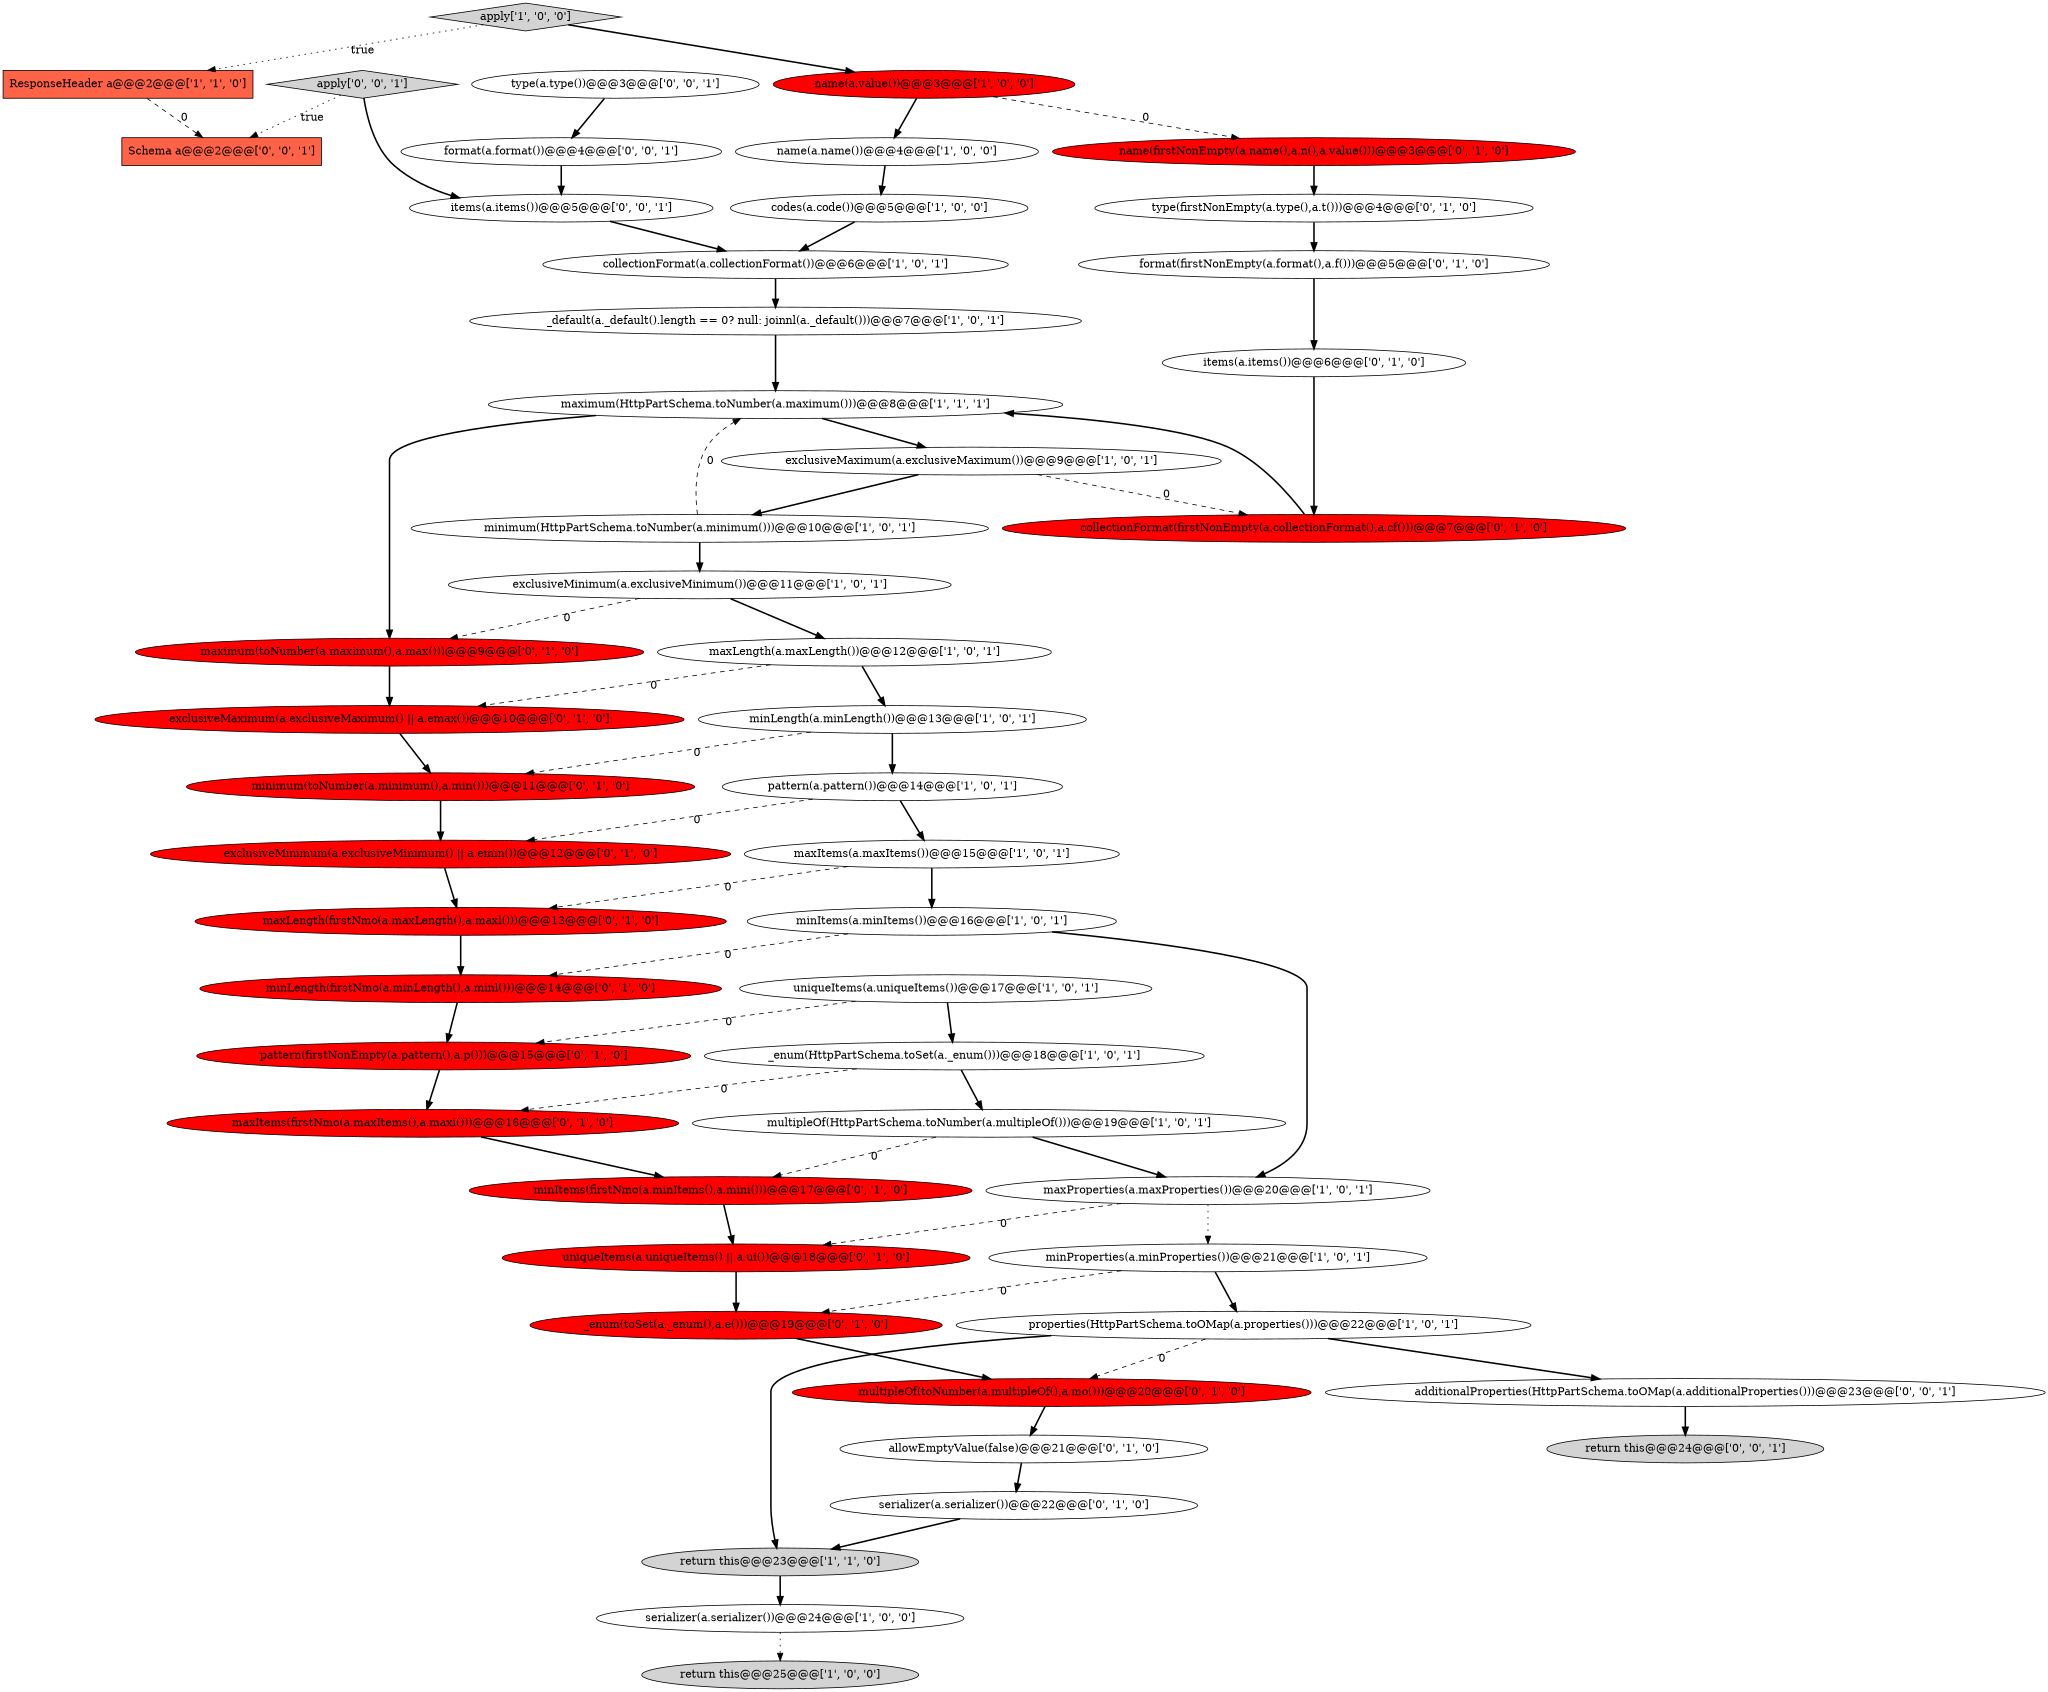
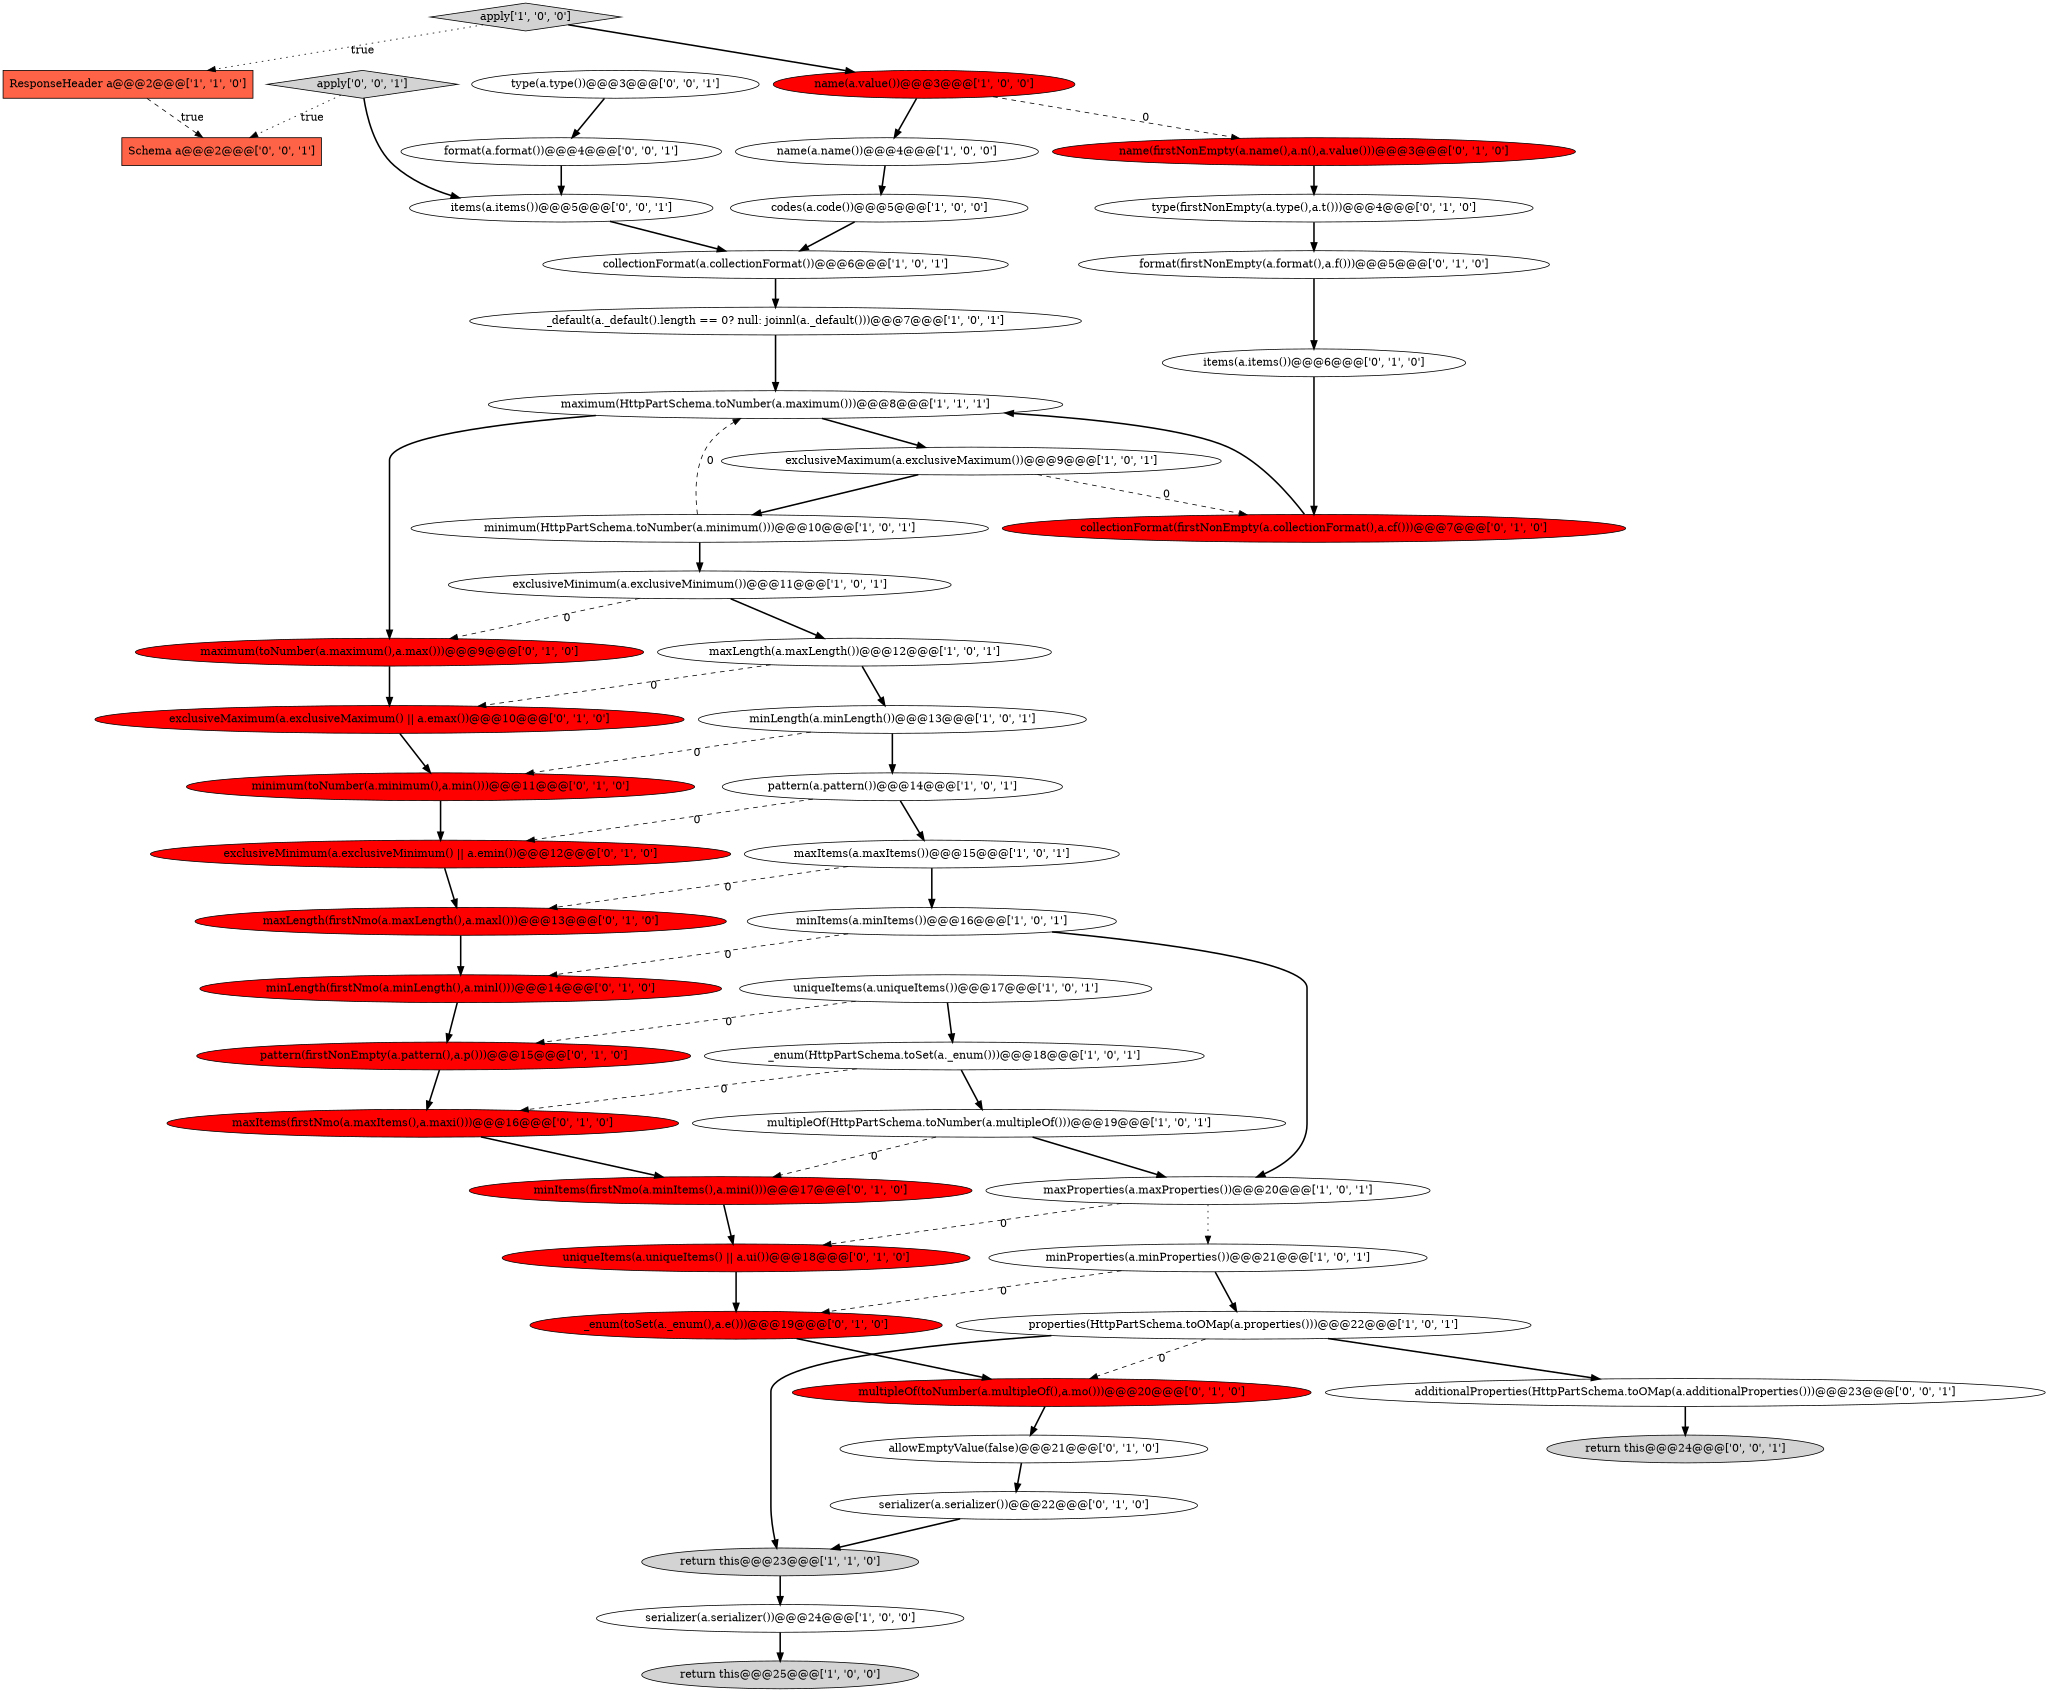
edge "ResponseHeader a@@@2@@@['1', '1', '0']" -> "Schema a@@@2@@@['0', '0', '1']": label "0" -> "true"
edge "serializer(a.serializer())@@@24@@@['1', '0', '0']" -> "return this@@@25@@@['1', '0', '0']": style dotted -> bold
